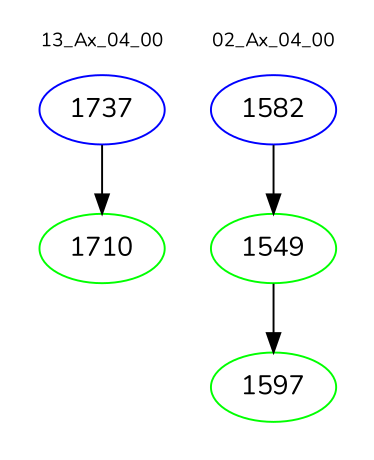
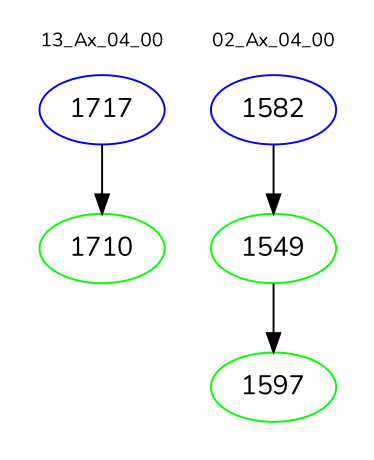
node "1737": label "1737" -> "1717"
